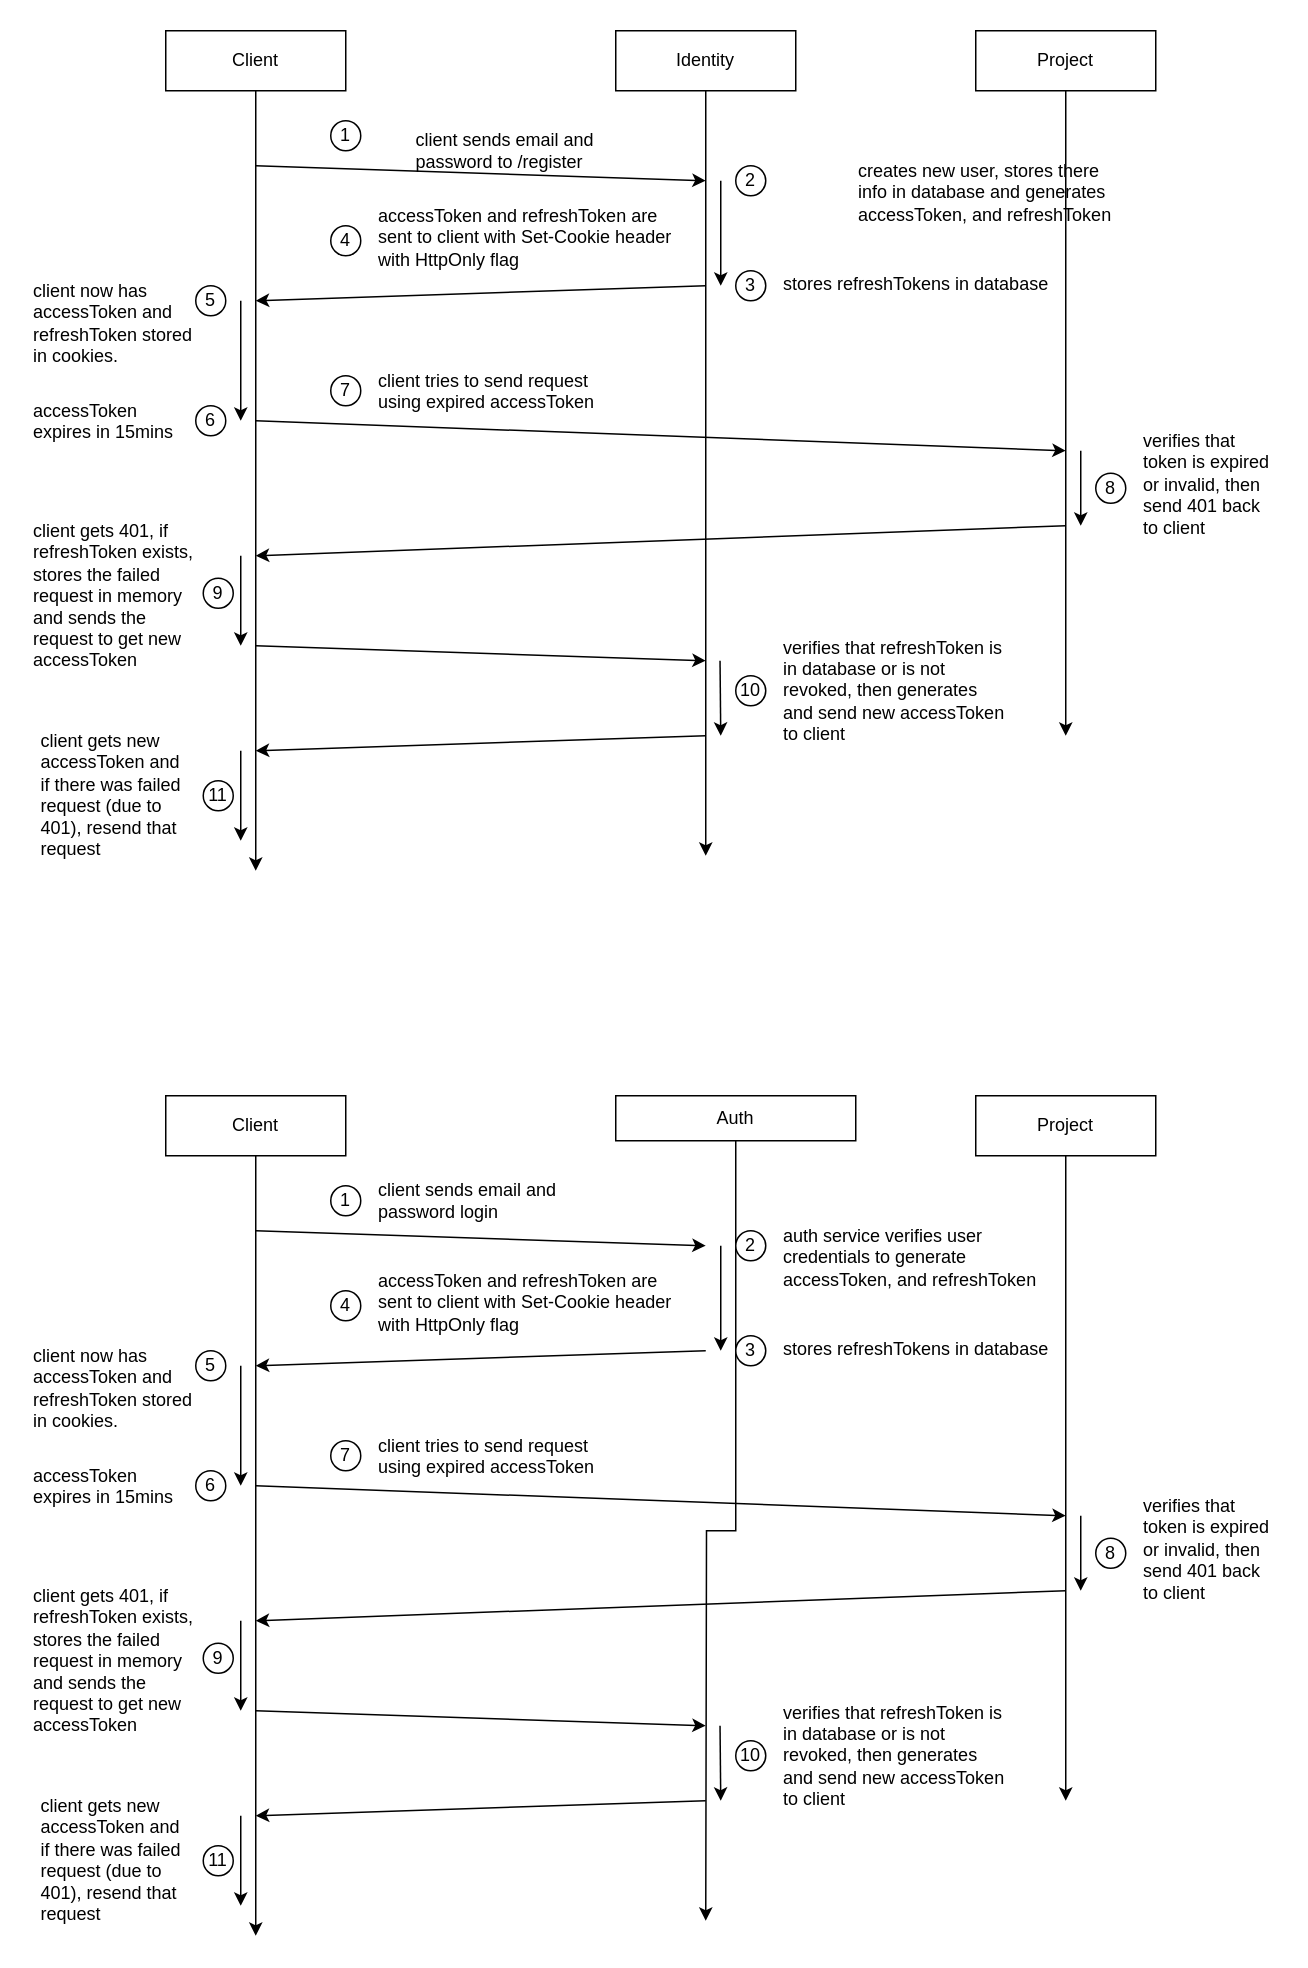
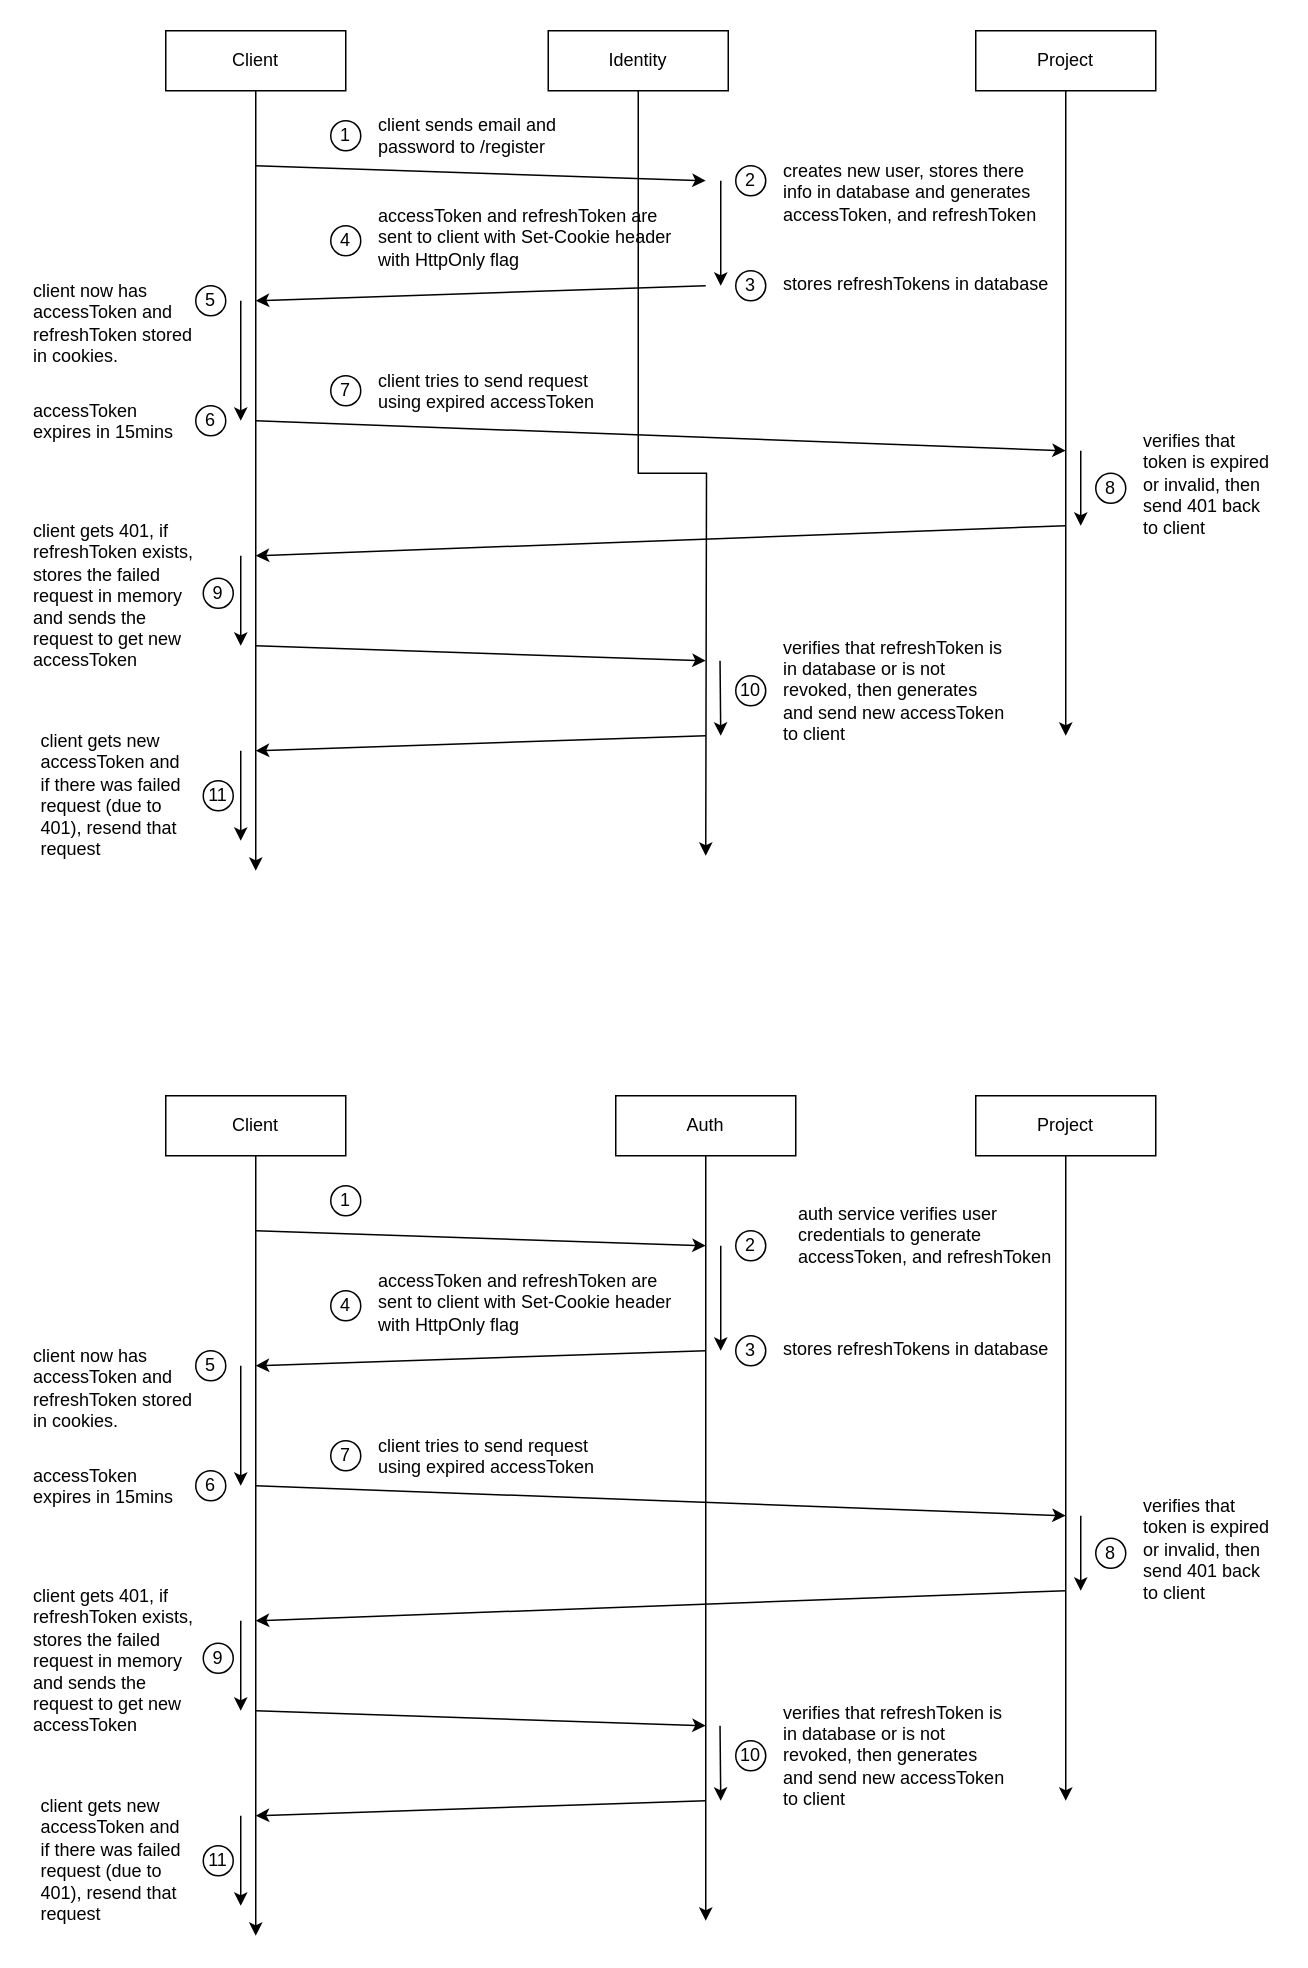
node "Identity": moved (706, 61) -> (638, 61)
node "client sends email and password to /register": moved (518, 151) -> (481, 136)
node "creates new user, stores there info in database and generates accessToken, and refreshToken": moved (991, 196) -> (916, 196)
node "Auth": size 240x45 -> 180x60
node "client sends email and password login": removed
node "auth service verifies user credentials to generate accessToken, and refreshToken": moved (916, 1261) -> (931, 1238)
